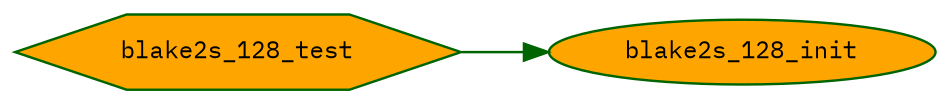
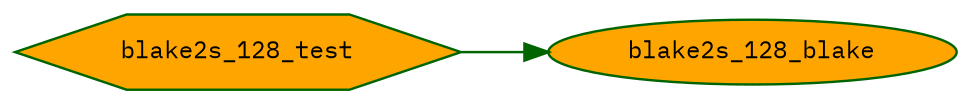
node "blake2s_128_init": label "blake2s_128_init" -> "blake2s_128_blake"
